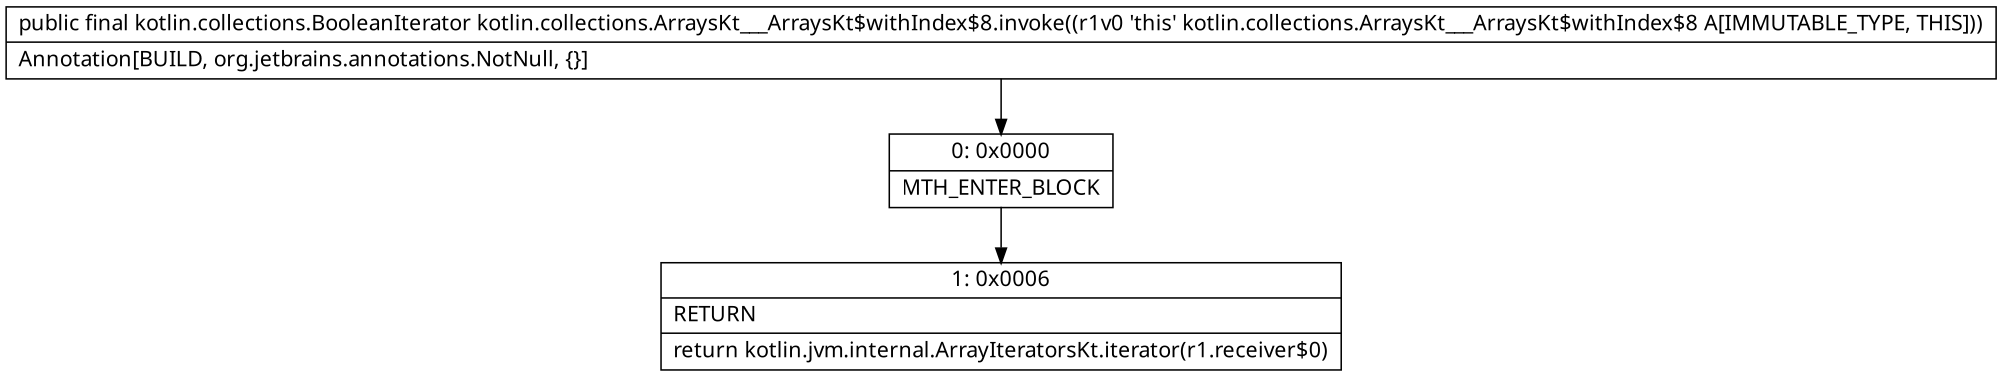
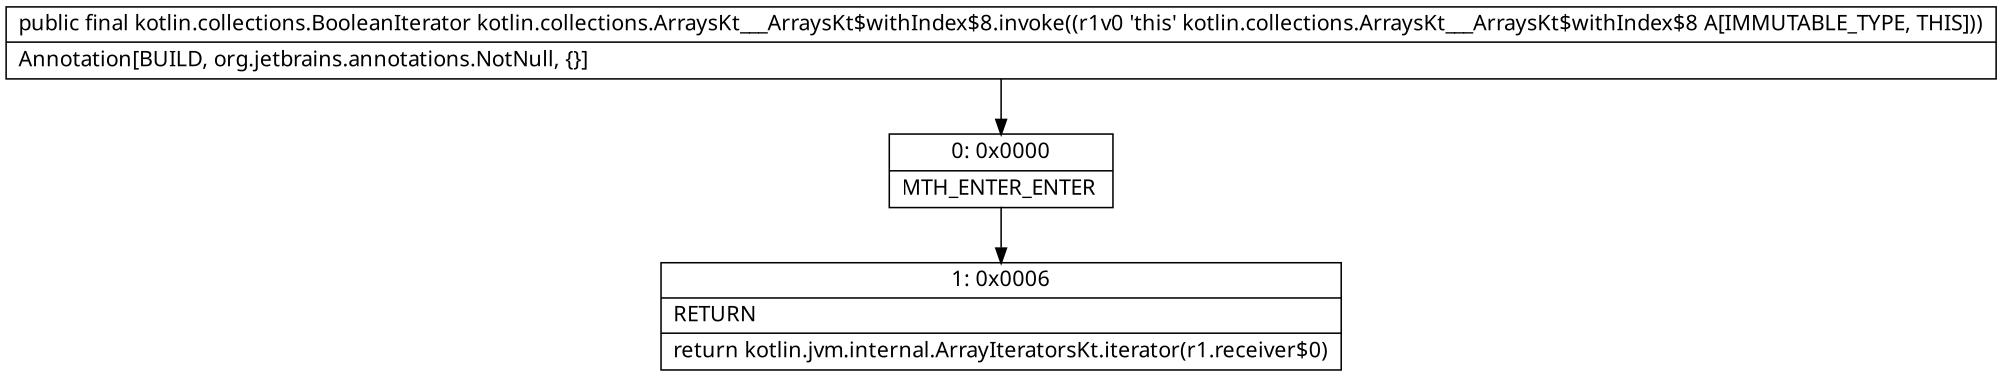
node "0: 0x0000": text "MTH_ENTER_BLOCK" -> "MTH_ENTER_ENTER"
